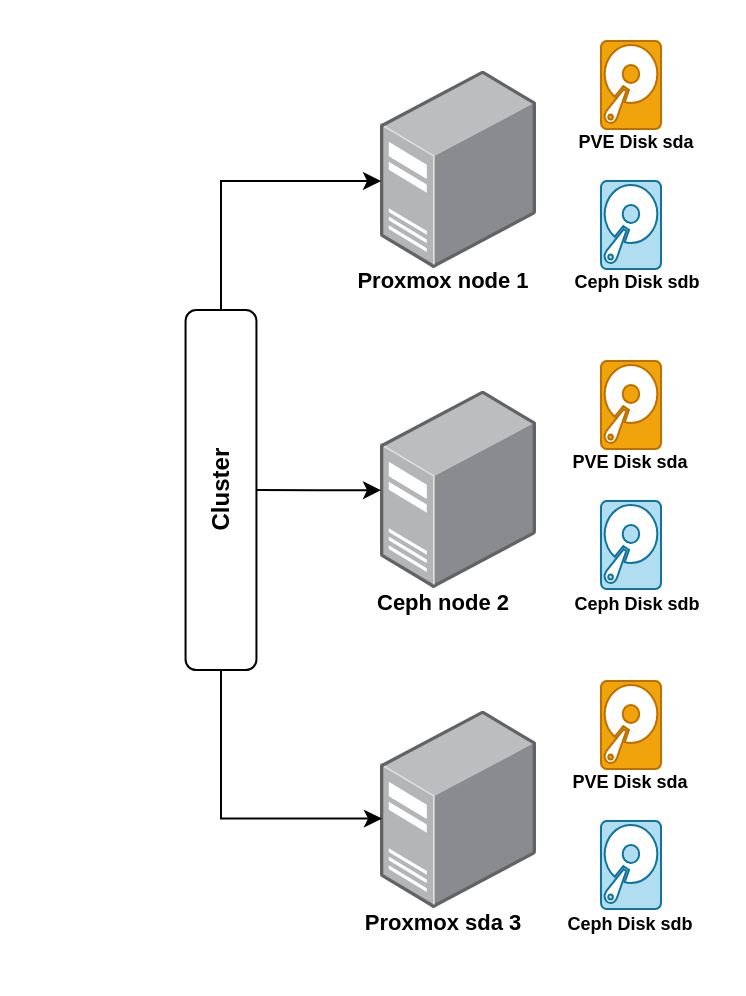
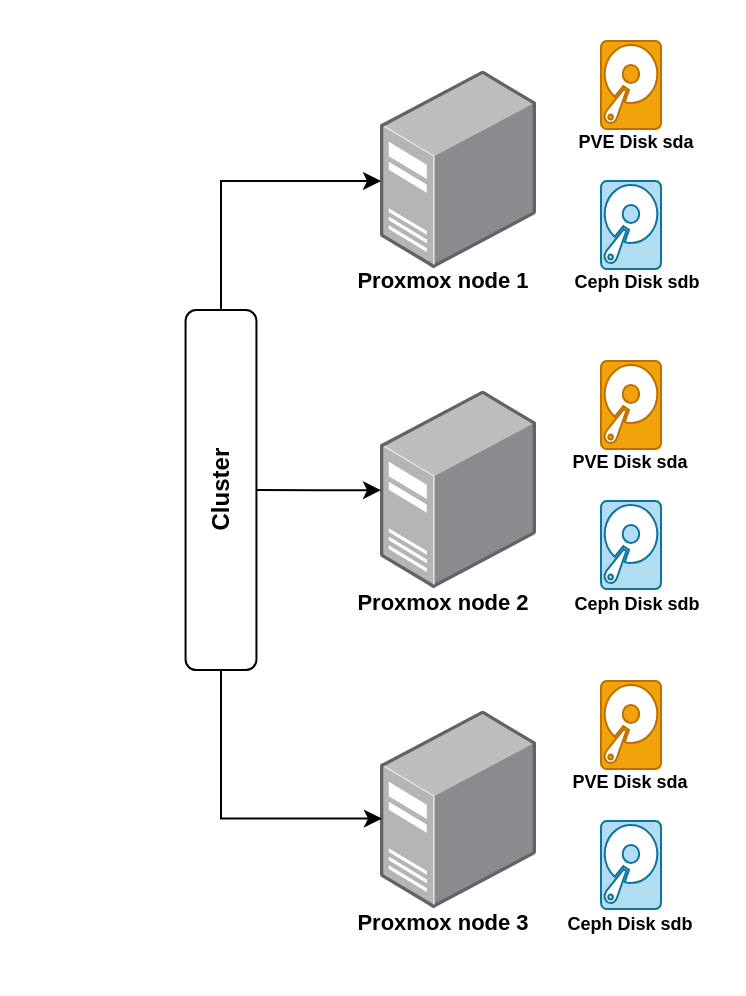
node "Ceph node 2": label "Ceph node 2" -> "Proxmox node 2"
node "Proxmox sda 3": label "Proxmox sda 3" -> "Proxmox node 3"
